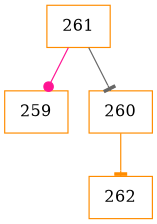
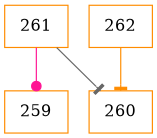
edge "260" -> "262": reversed
